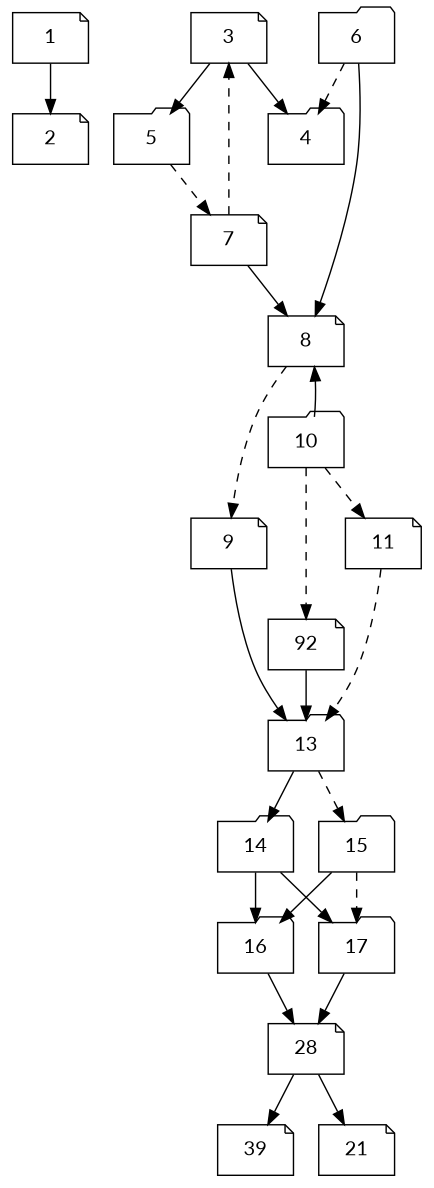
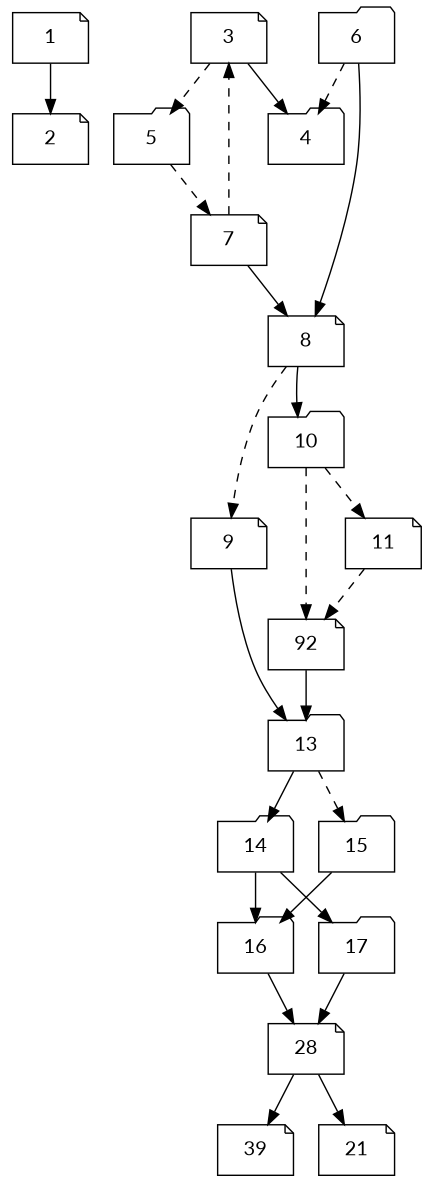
edge "3" -> "5": style solid -> dashed
edge "10" -> "8": reversed
edge "11" -> "13": now "11" -> "92"
edge "15" -> "17": removed
